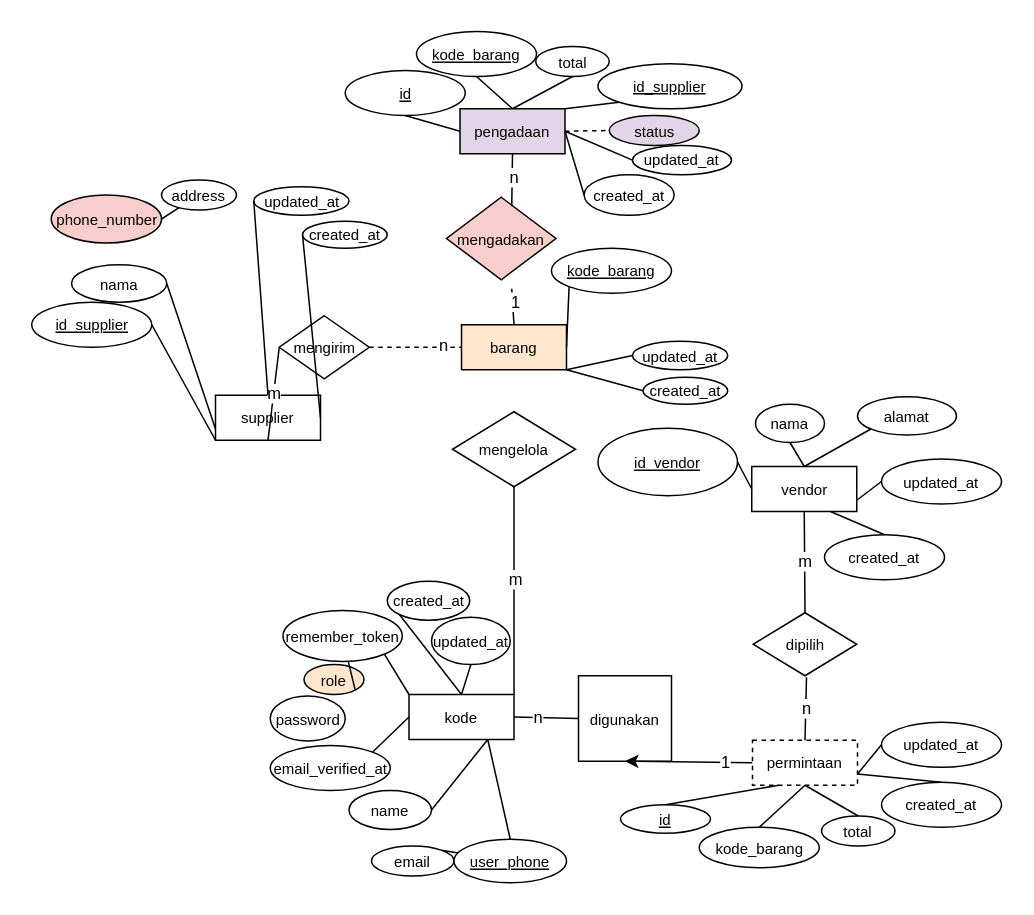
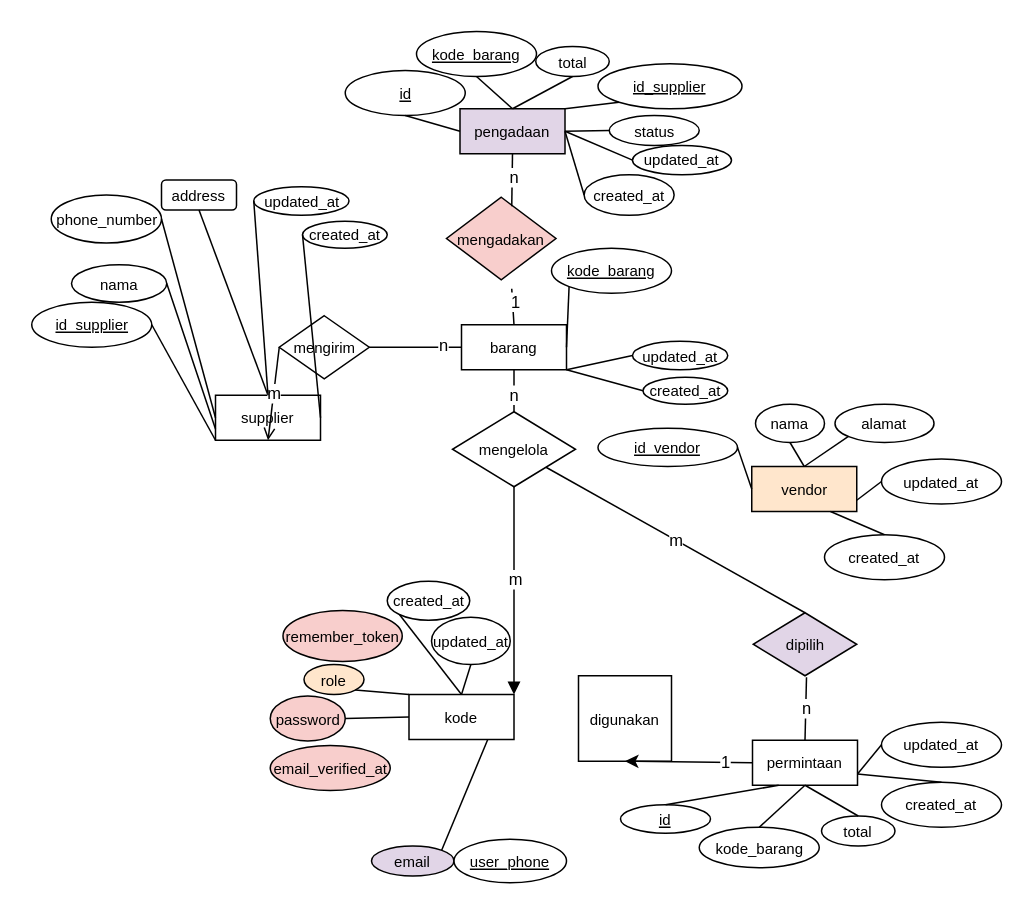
edge "status" -- "pengadaan": style dashed -> solid
node "status": fillcolor #e1d5e7 -> #ffffff
node "address": shape ellipse -> rounded rectangle
edge "address" -- "phone_number": now "supplier" -- "phone_number"
node "phone_number": fillcolor #f8cecc -> #ffffff
edge "address" -- "supplier": added
edge "mengirim" -- "barang": style dashed -> solid
node "barang": fillcolor #ffe6cc -> #ffffff
edge "barang" -- "mengelola": added, label "n"
node "alamat": moved (907, 416) -> (884, 423)
edge "mengirim" -- "supplier": arrowhead none -> open
node "id_vendor": size 140x68 -> 140x38
node "vendor": fillcolor #ffffff -> #ffe6cc
edge "vendor" -- "dipilih": now "mengelola" -- "dipilih"
node "remember_token": fillcolor #ffffff -> #f8cecc
node "dipilih": fillcolor #ffffff -> #e1d5e7
edge "remember_token" -- "kode": removed
edge "remember_token" -- "role": now "kode" -- "role"
edge "mengelola" -- "kode": arrowhead none -> block
edge "kode" -- "password": added
edge "kode" -- "digunakan": removed, label "n"
node "password": fillcolor #ffffff -> #f8cecc
edge "kode" -- "email_verified_at": removed
node "permintaan": style dashed -> solid
node "email_verified_at": fillcolor #ffffff -> #f8cecc
edge "kode" -- "name": removed
edge "kode" -- "user_phone": removed
node "name": removed
edge "email" -- "user_phone": now "email" -- "kode"
node "email": fillcolor #ffffff -> #e1d5e7
